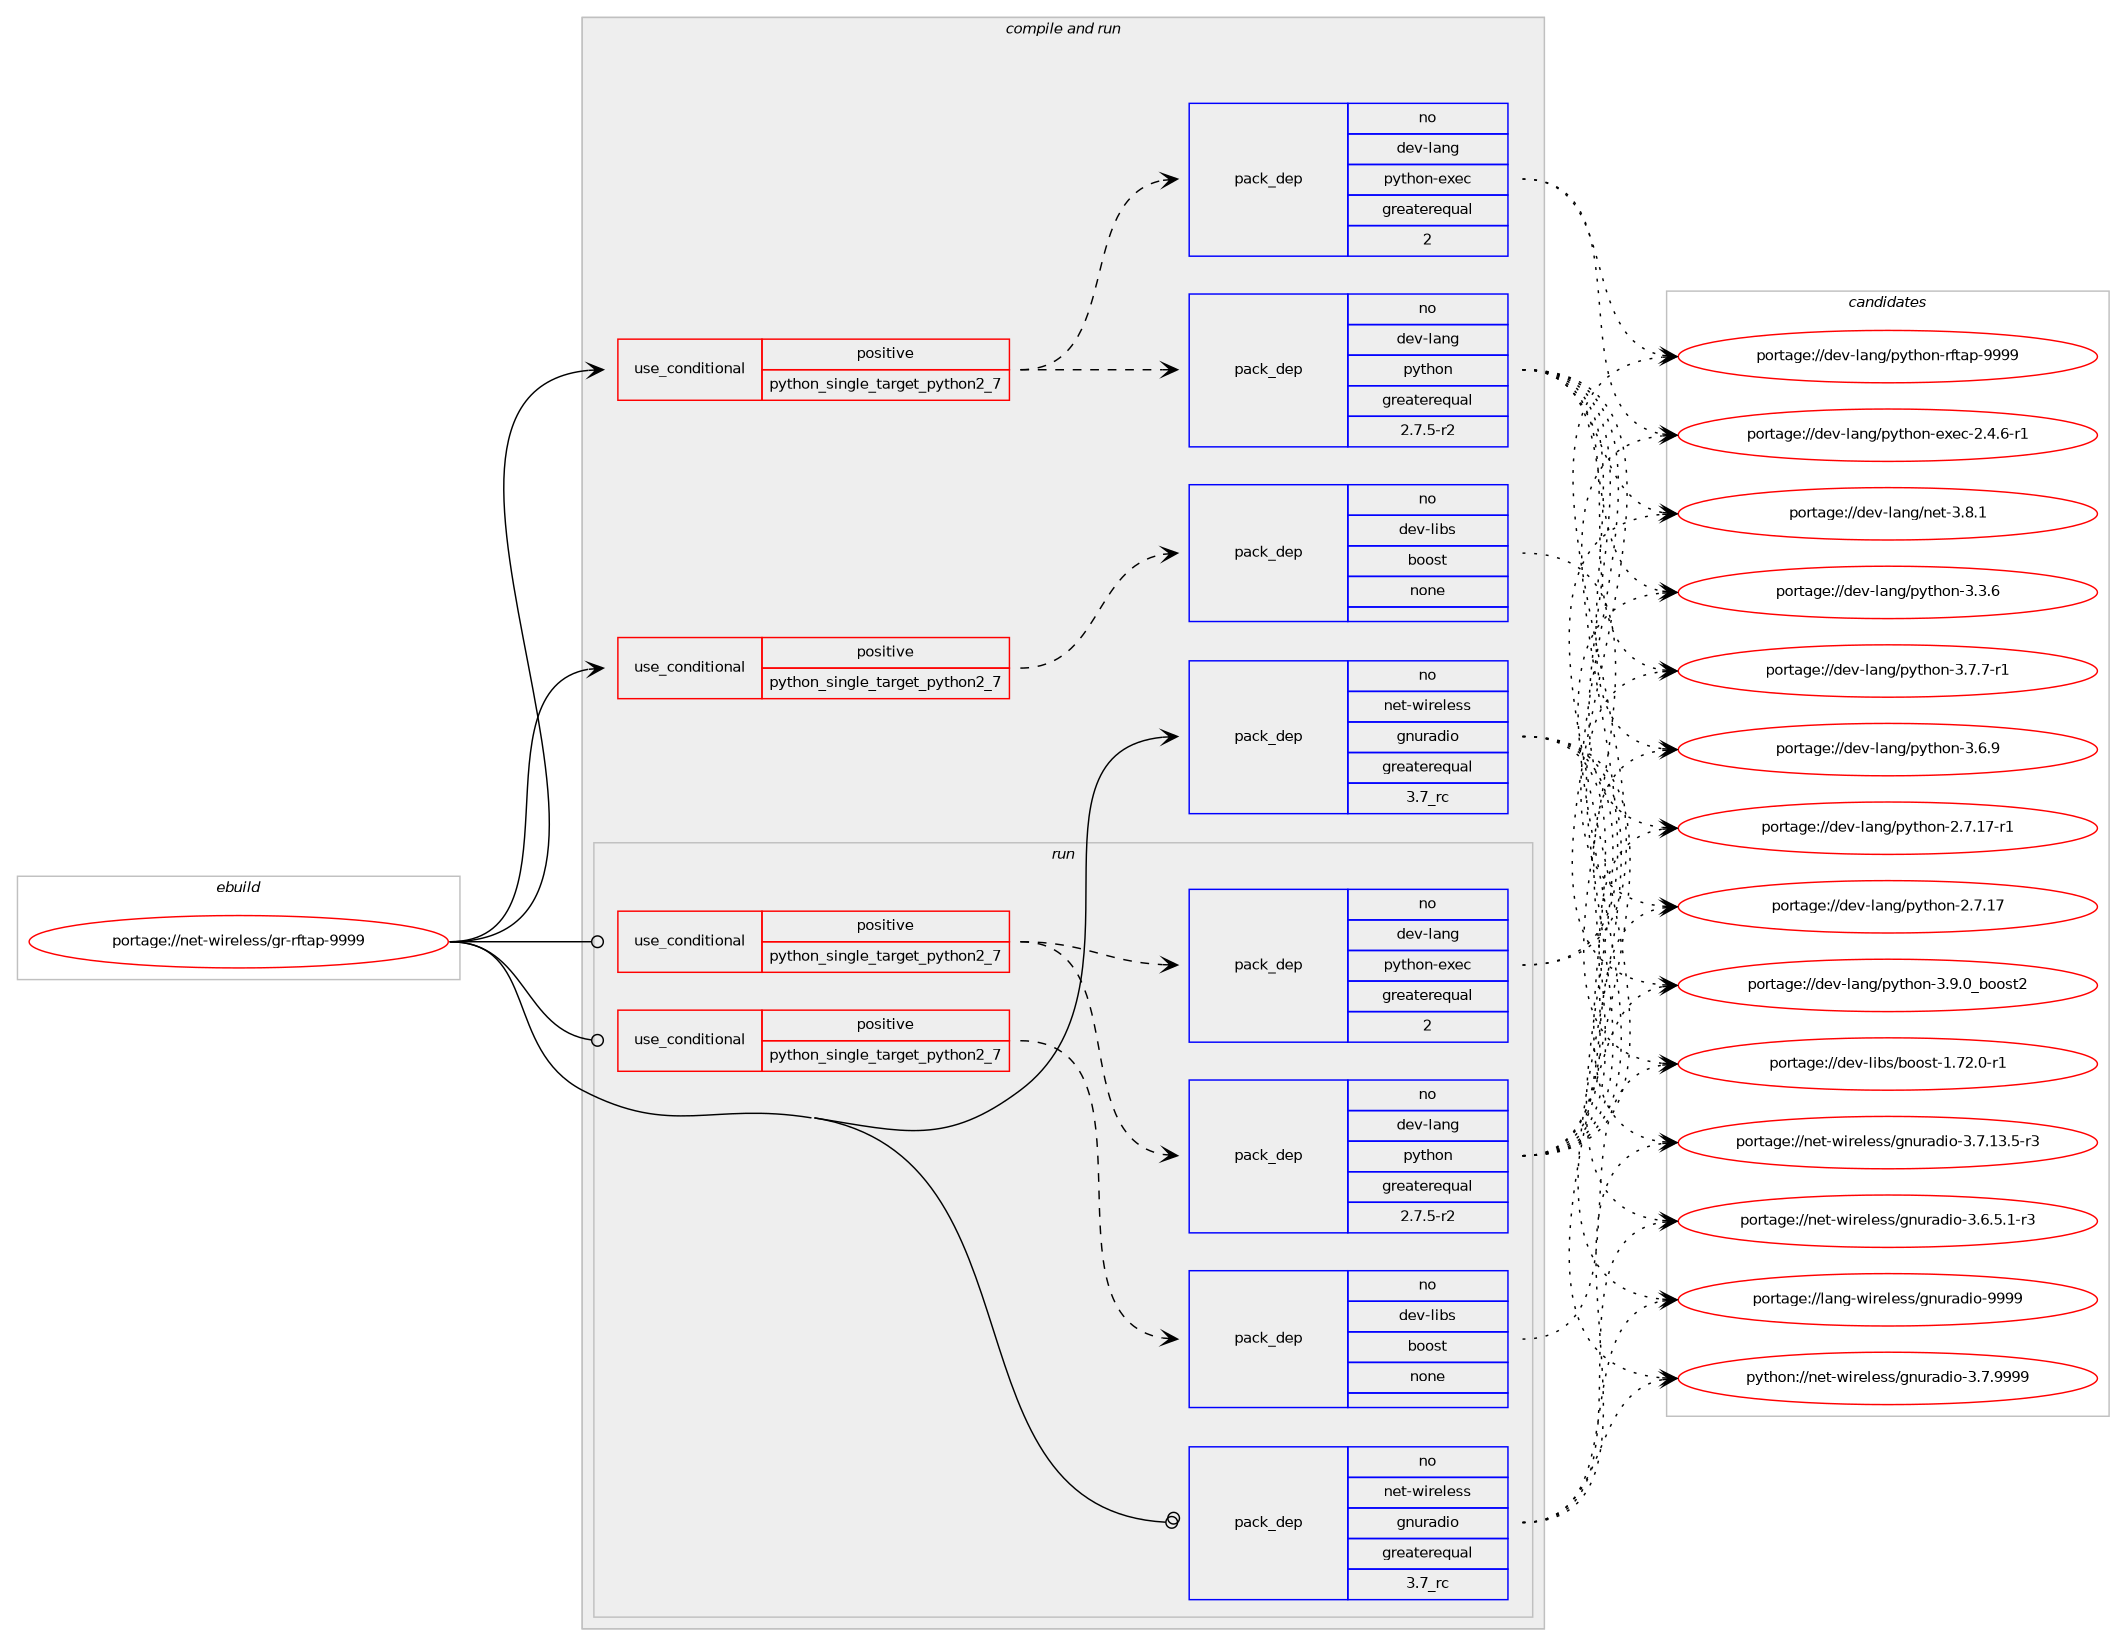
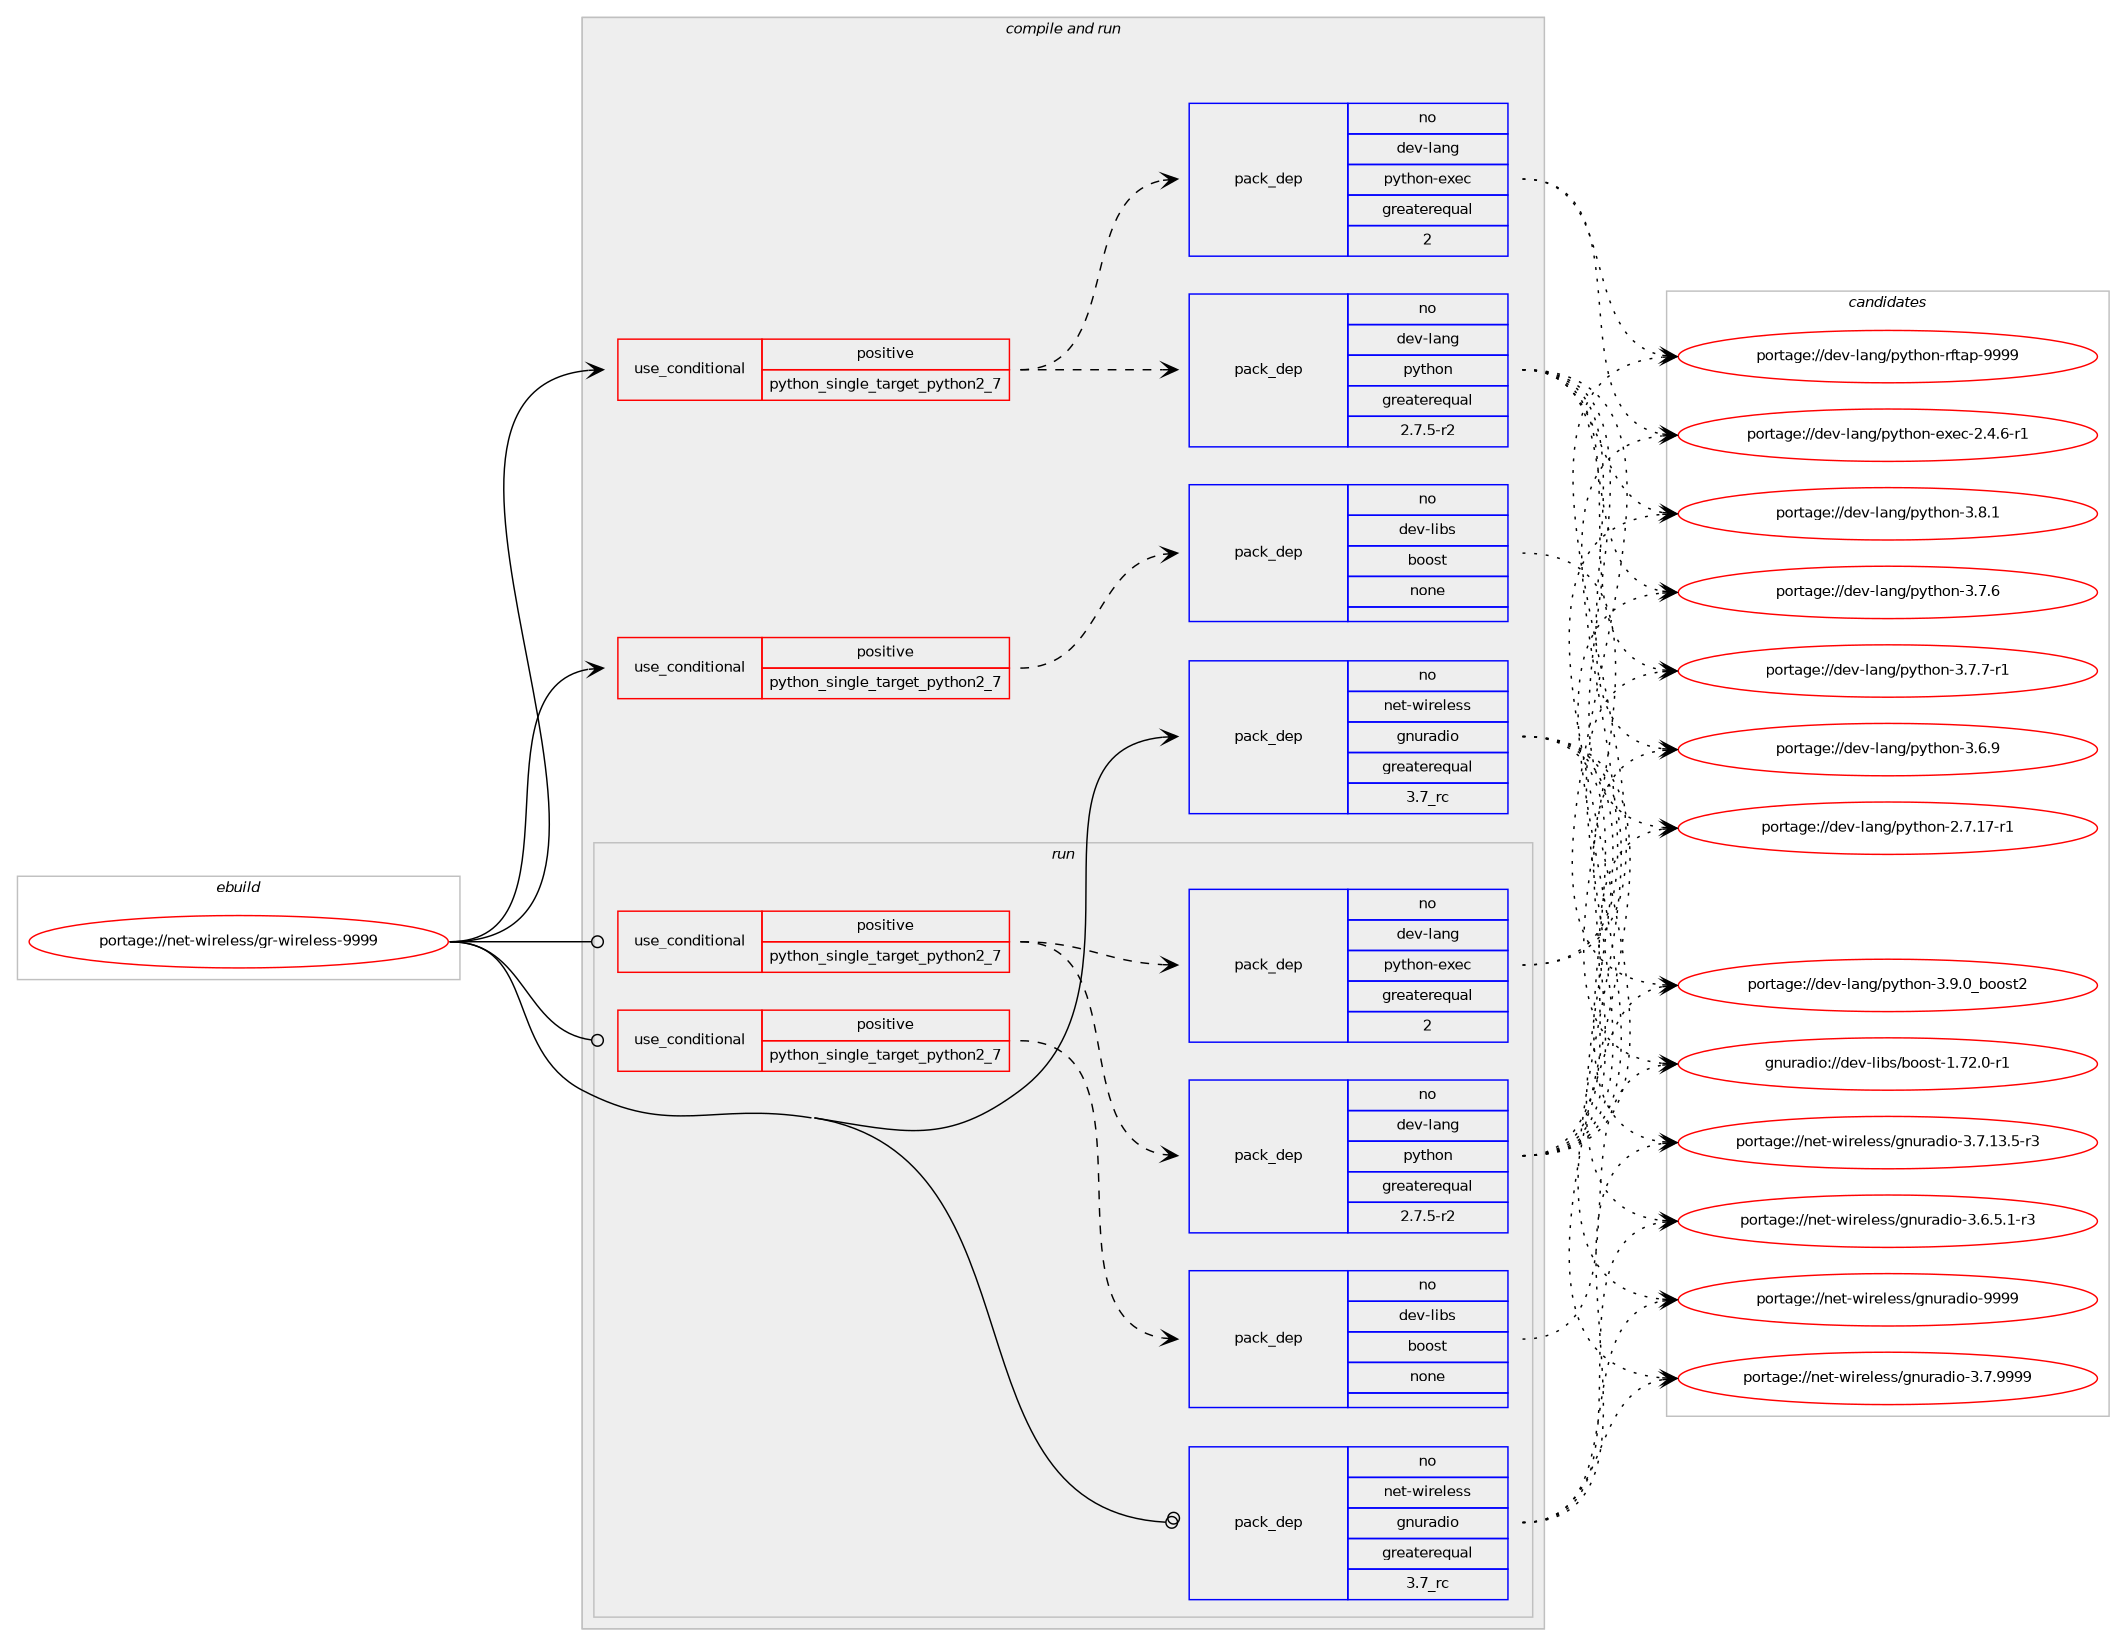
node "portage://dev-lang/net-3.8.1": label "portage://dev-lang/net-3.8.1" -> "portage://dev-lang/python-3.8.1"
node "portage://dev-lang/python-3.3.6": label "portage://dev-lang/python-3.3.6" -> "portage://dev-lang/python-3.7.6"
node "portage://dev-lang/python-2.7.17": removed
node "portage://net-wireless/gr-rftap-9999": label "portage://net-wireless/gr-rftap-9999" -> "portage://net-wireless/gr-wireless-9999"
node "portage://dev-libs/boost-1.72.0-r1": label "portage://dev-libs/boost-1.72.0-r1" -> "gnuradio://dev-libs/boost-1.72.0-r1"
node "portage://lang-wireless/gnuradio-9999": label "portage://lang-wireless/gnuradio-9999" -> "portage://net-wireless/gnuradio-9999"
node "python://net-wireless/gnuradio-3.7.9999": label "python://net-wireless/gnuradio-3.7.9999" -> "portage://net-wireless/gnuradio-3.7.9999"
